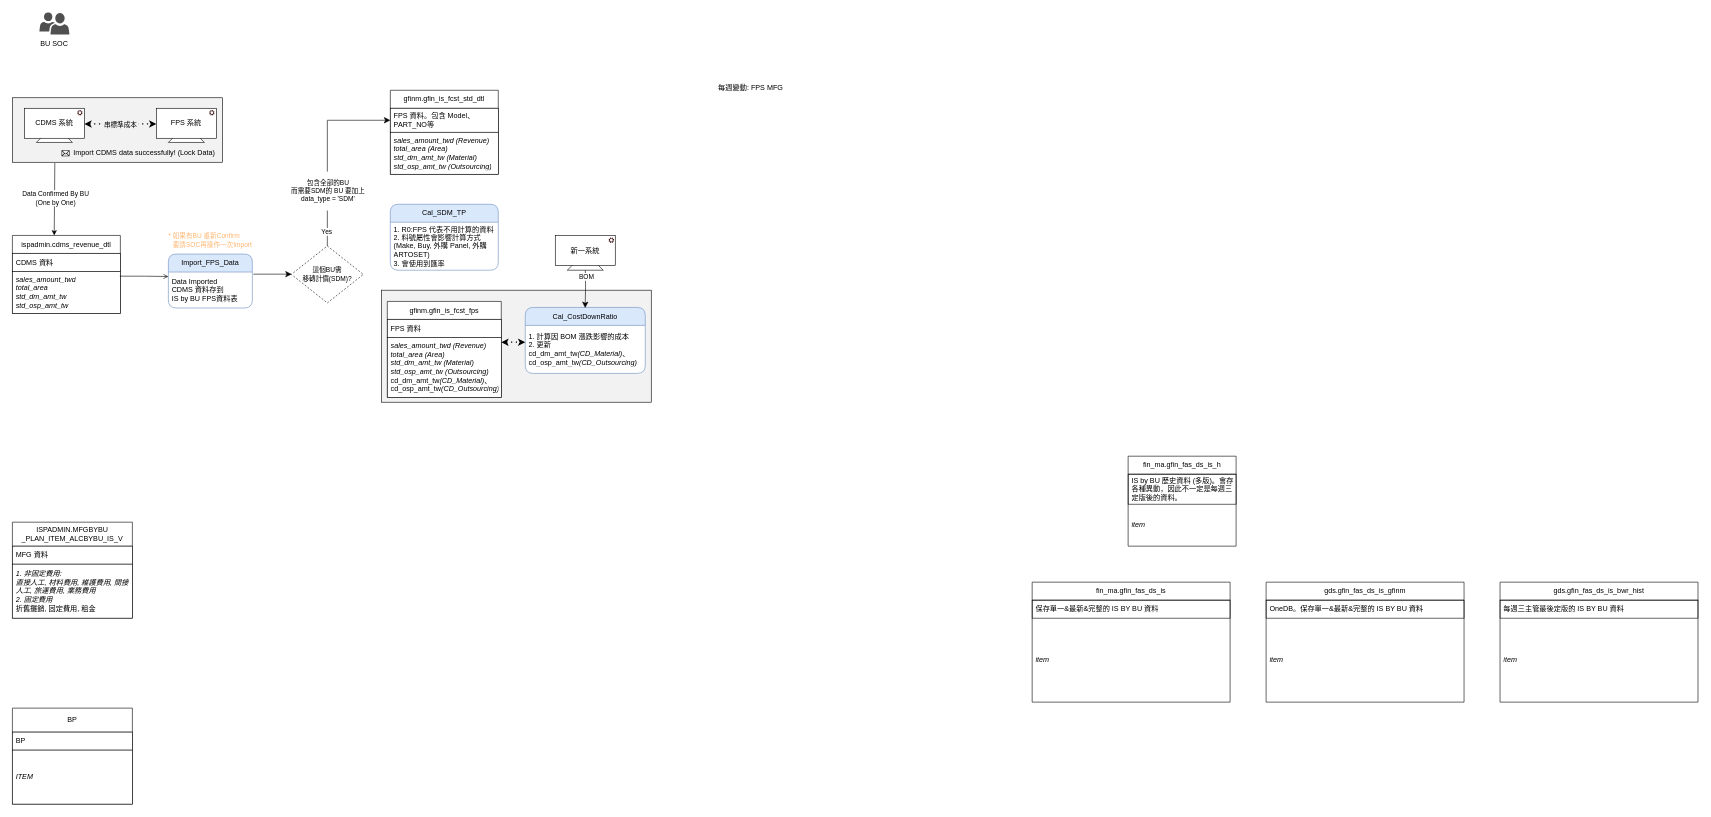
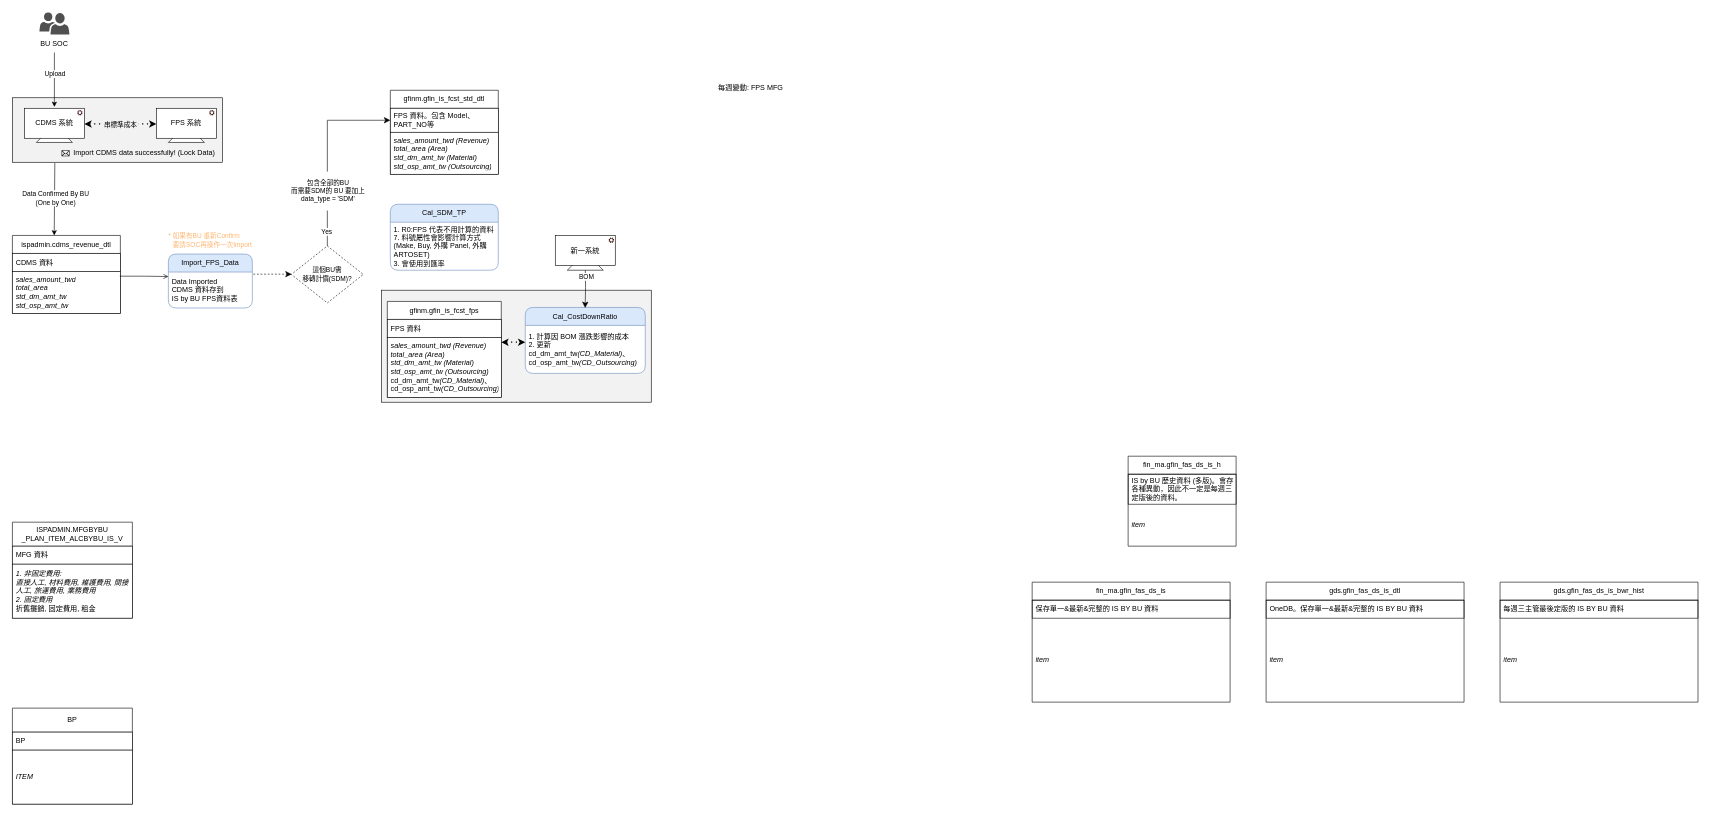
edge "BU SOC" -> "CDMS 系統": added, label "Upload"
node "1. R0:FPS 代表不用計算的資料 2. 料號屬性會影響計算方式 (Make, Buy, 外購 Panel, 外購 ARTOSET) 3. 會使用到匯率": label "1. R0:FPS 代表不用計算的資料 2. 料號屬性會影響計算方式 (Make, Buy, 外購 Panel, 外購 ARTOSET) 3. 會使用到匯率" -> "1. R0:FPS 代表不用計算的資料 7. 料號屬性會影響計算方式 (Make, Buy, 外購 Panel, 外購 ARTOSET) 3. 會使用到匯率"
edge "Data Imported CDMS 資料存到 IS by BU FPS資料表" -> "這個BU需 移轉計價(SDM)?": style solid -> dashed
node "gds.gfin_fas_ds_is_gfinm": label "gds.gfin_fas_ds_is_gfinm" -> "gds.gfin_fas_ds_is_dtl"
